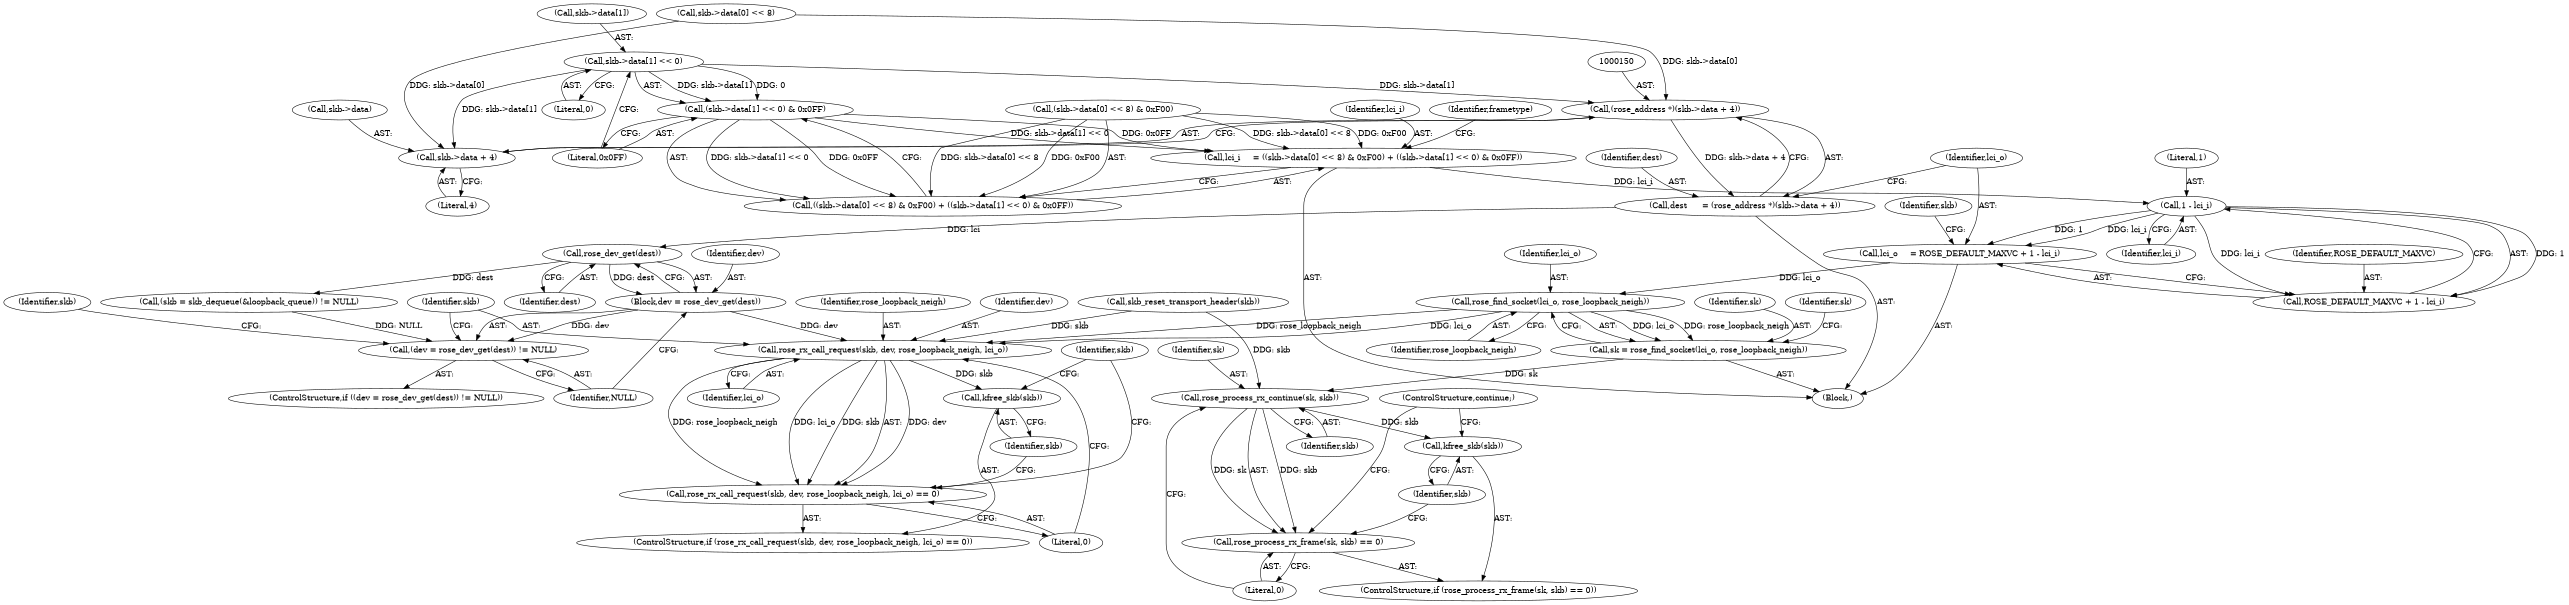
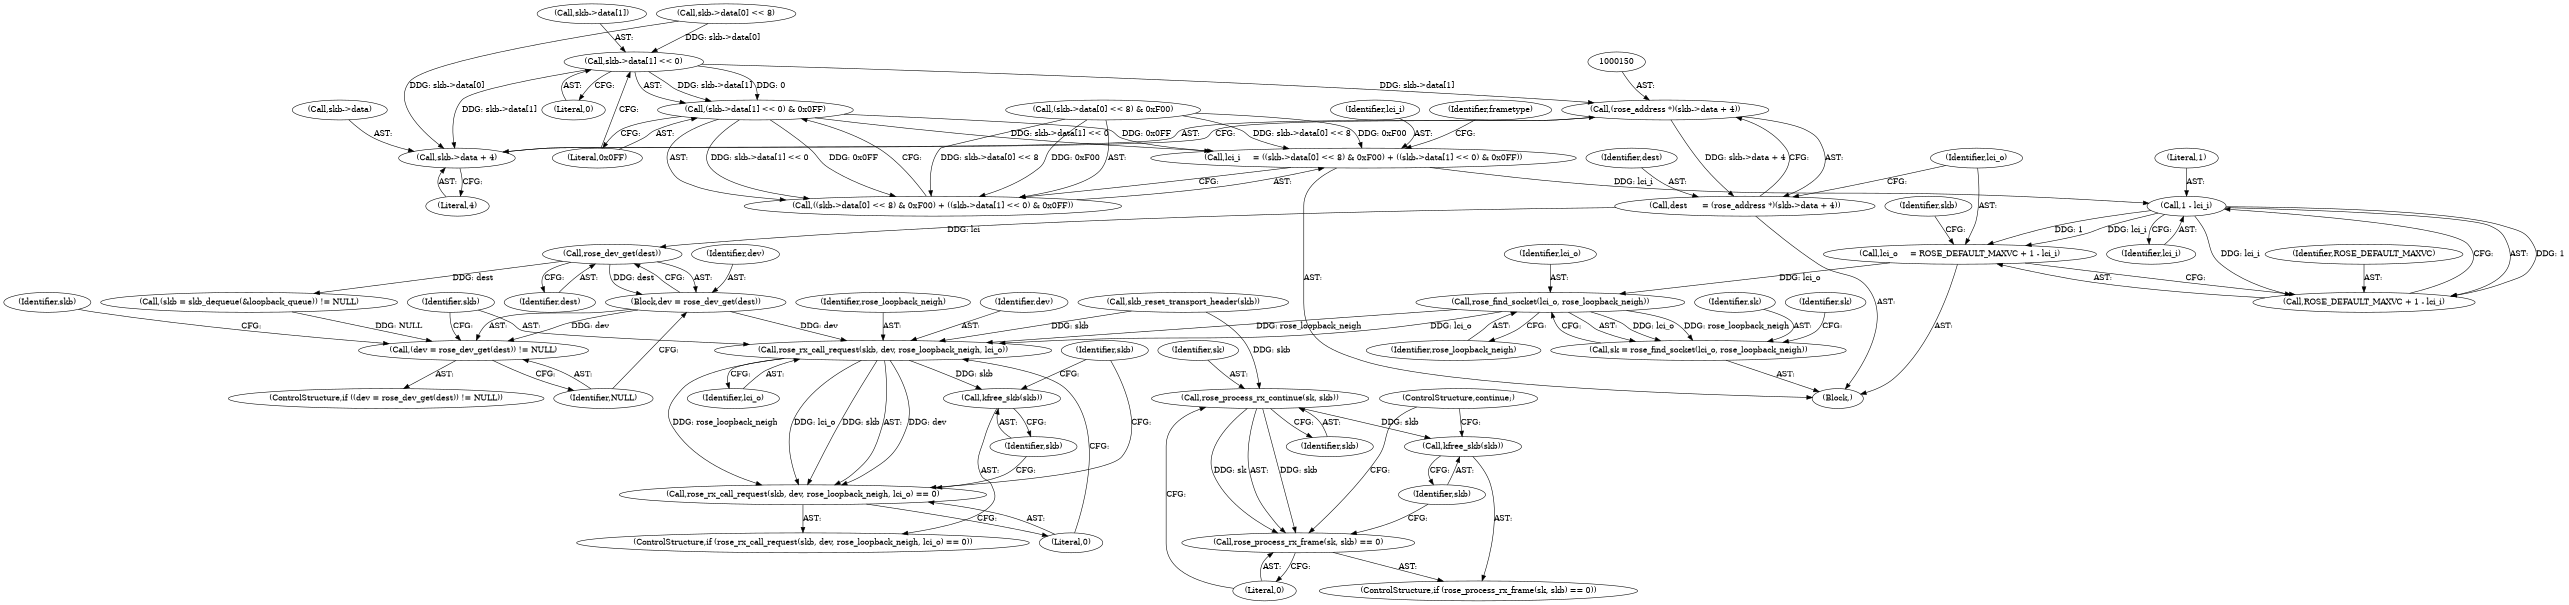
edge "(Call,skb->data[0] << 8)" -> "(Call,(rose_address *)(skb->data + 4))": now "(Call,skb->data[0] << 8)" -> "(Call,skb->data[1] << 0)"
edge "(Call,sk = rose_find_socket(lci_o, rose_loopback_neigh))" -> "(Call,rose_process_rx_continue(sk, skb))": removed, label "DDG: sk"
